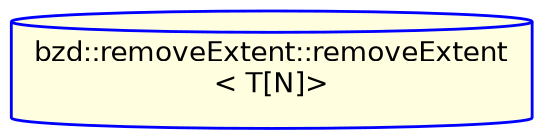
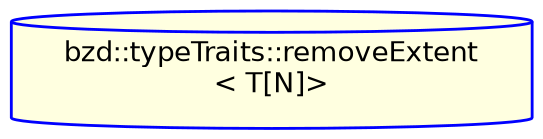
node "bzd::removeExtent::removeExtent < T[N]>": label "bzd::removeExtent::removeExtent < T[N]>" -> "bzd::typeTraits::removeExtent < T[N]>"
